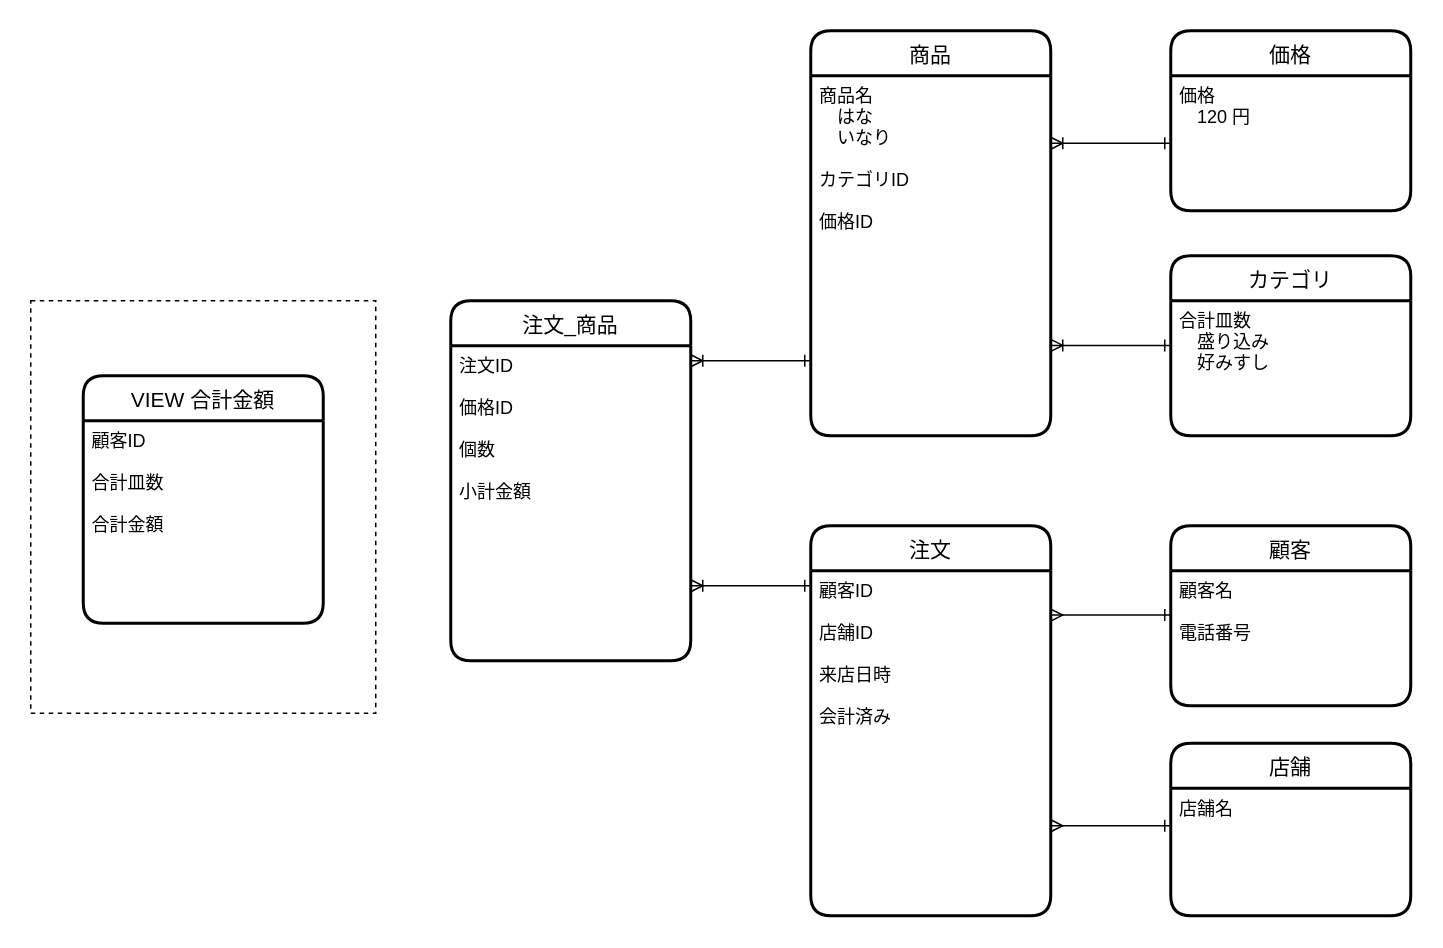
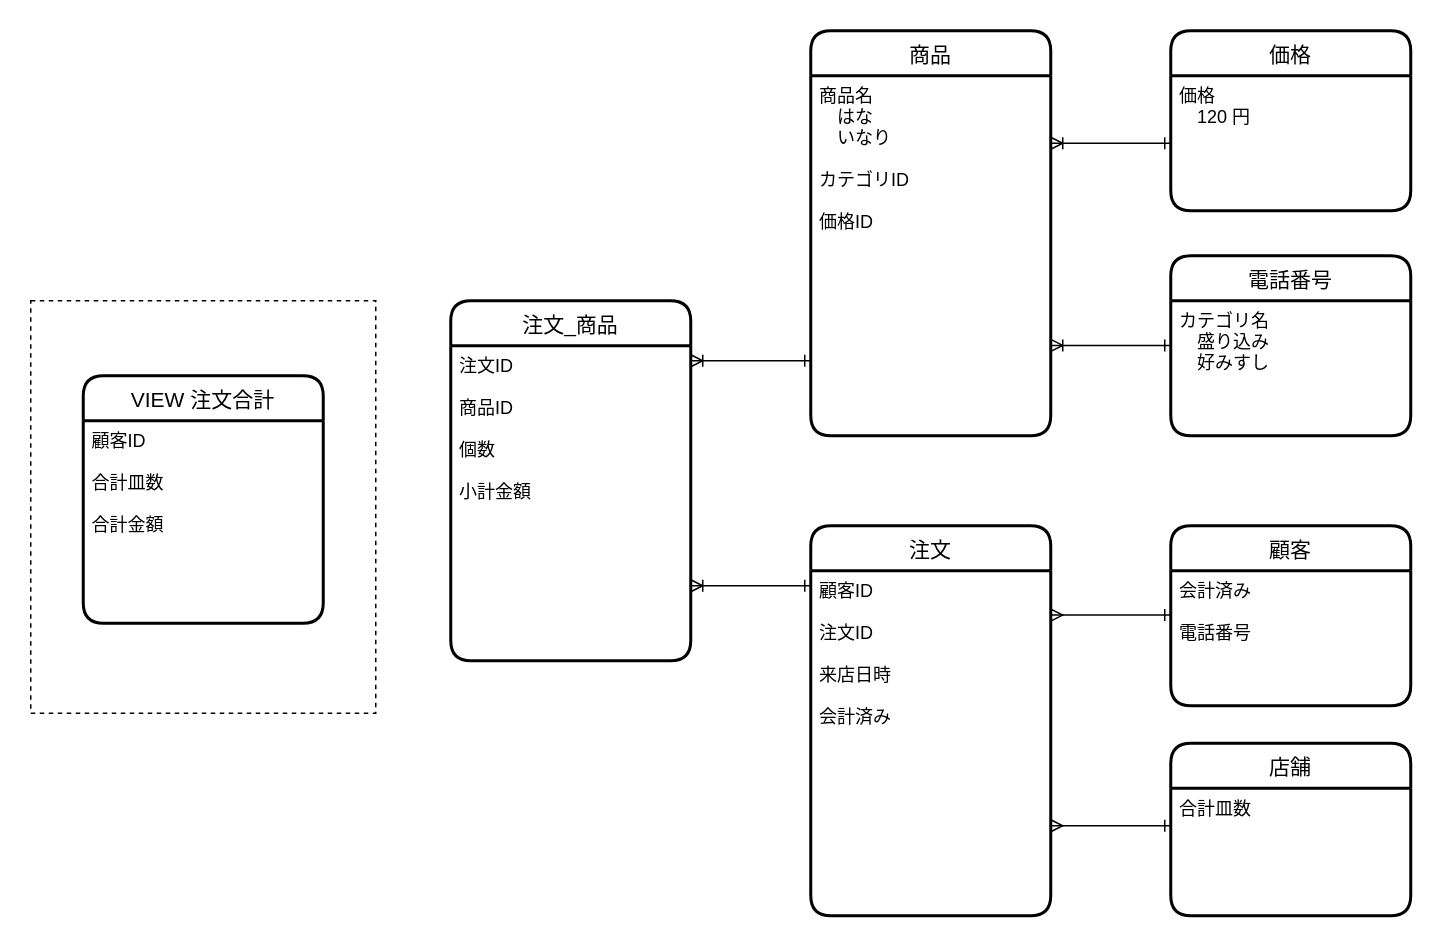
node "カテゴリ": label "カテゴリ" -> "電話番号"
node "合計皿数 盛り込み 好みすし": label "合計皿数 盛り込み 好みすし" -> "カテゴリ名 盛り込み 好みすし"
node "注文ID 価格ID 個数 小計金額": label "注文ID 価格ID 個数 小計金額" -> "注文ID 商品ID 個数 小計金額"
node "VIEW 合計金額": label "VIEW 合計金額" -> "VIEW 注文合計"
node "顧客ID 店舗ID 来店日時 会計済み": label "顧客ID 店舗ID 来店日時 会計済み" -> "顧客ID 注文ID 来店日時 会計済み"
node "顧客名 電話番号": label "顧客名 電話番号" -> "会計済み 電話番号"
node "店舗名": label "店舗名" -> "合計皿数"
